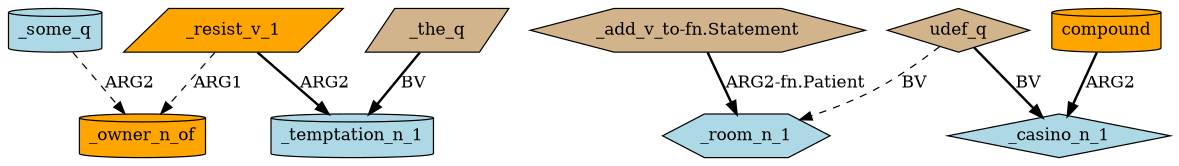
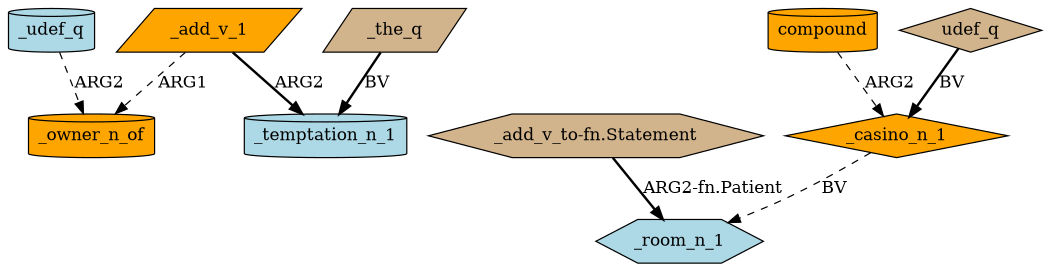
node "_some_q": label "_some_q" -> "_udef_q"
node "_resist_v_1": label "_resist_v_1" -> "_add_v_1"
edge "compound" -> "_casino_n_1": style bold -> dashed
edge "udef_q" -> "_room_n_1": now "_casino_n_1" -> "_room_n_1"
node "_casino_n_1": fillcolor lightblue -> orange
